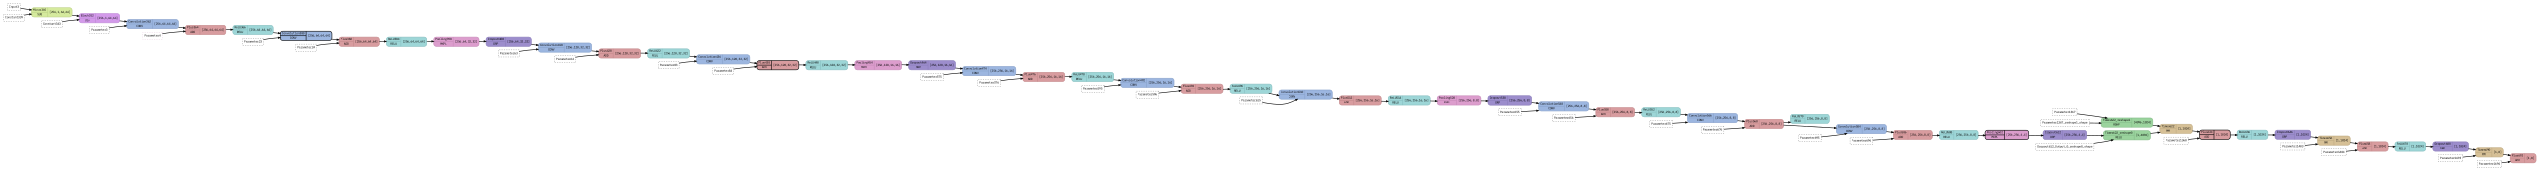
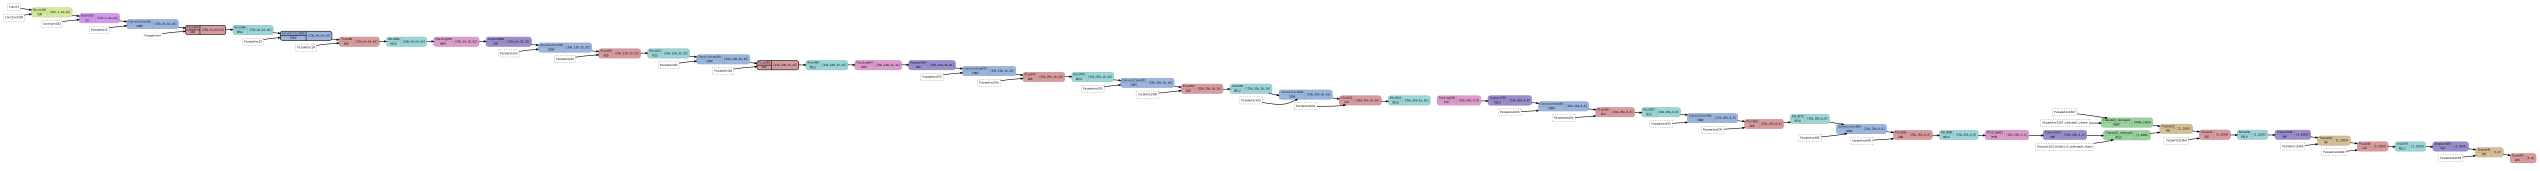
node "Plus364": color #c48a8c -> black
edge "ReLU514" -> "Pooling528": removed
node "Dropout538": text "DRP" -> "RELU"
node "Parameter616": added
edge "Plus568" -> "Convolution584": now "ReLU570" -> "Convolution584"
node "Pooling602": color black -> #c78ab9
node "Plus624": color black -> #c48a8c
node "Parameter1694": removed
